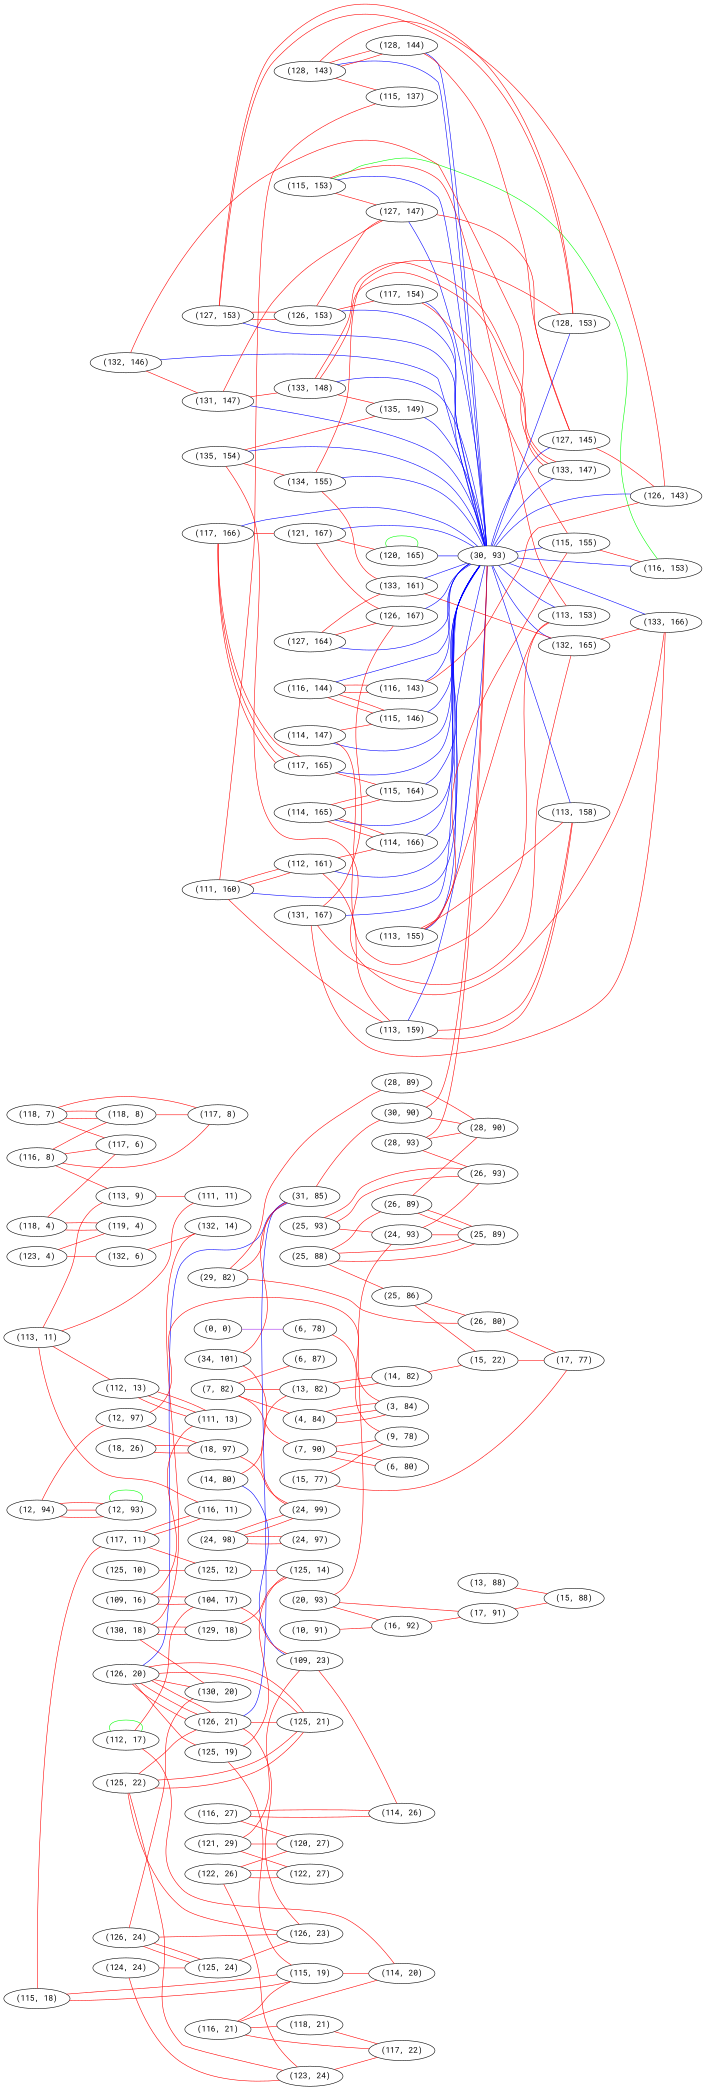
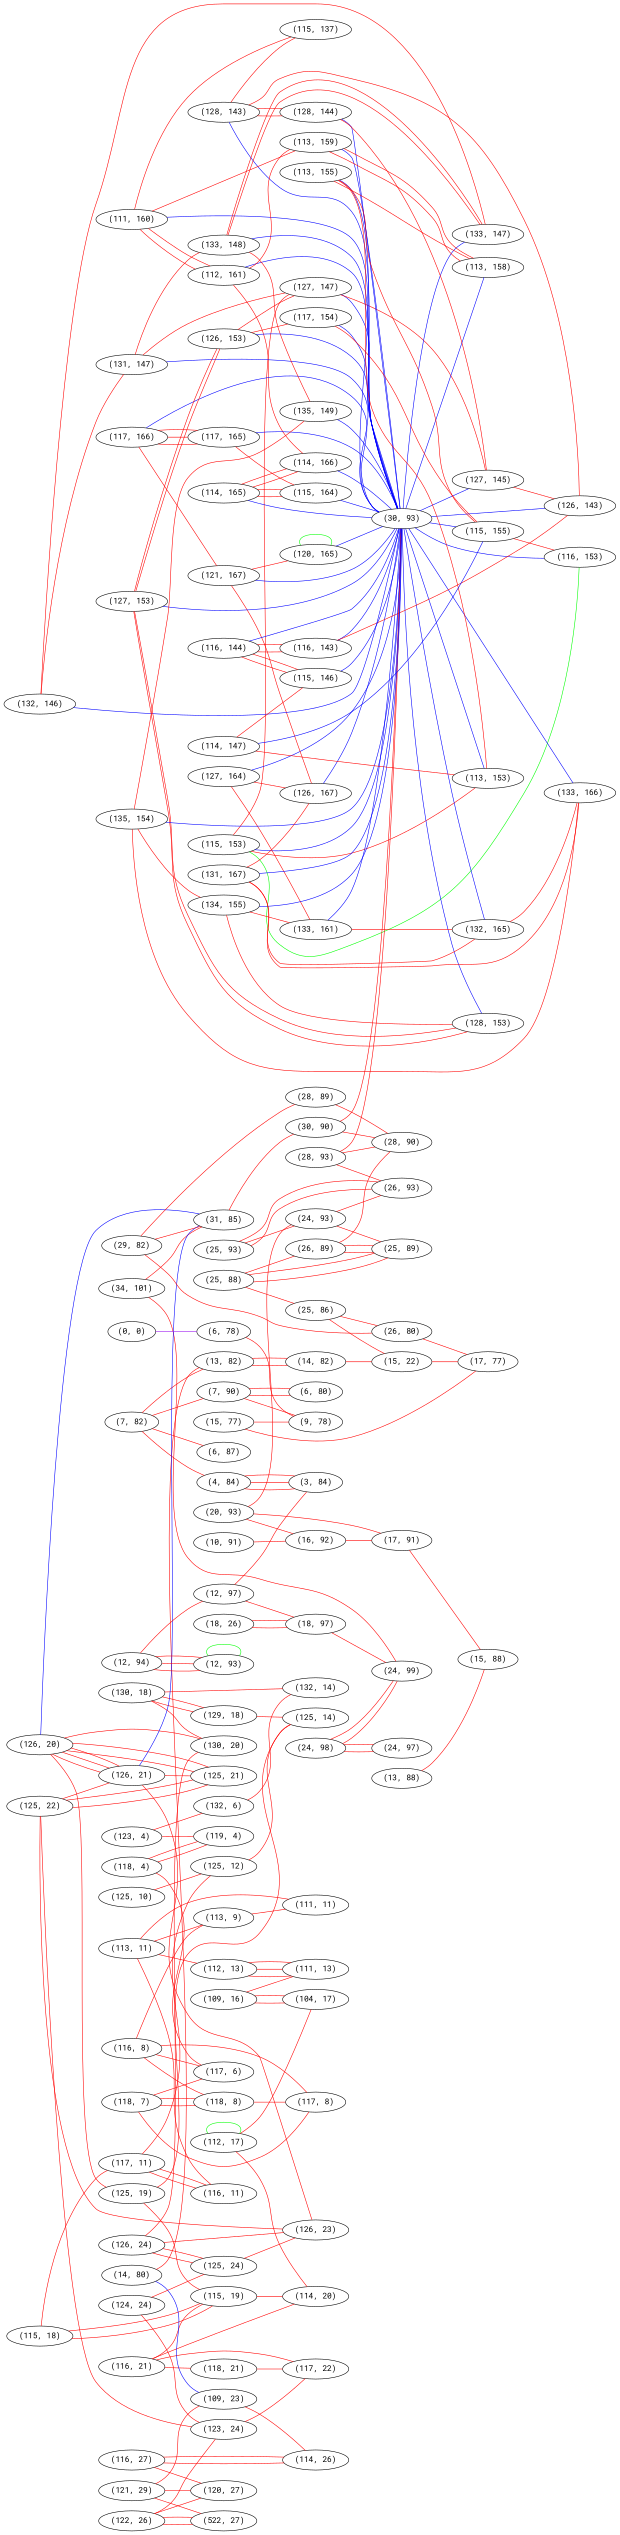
edge "(30, 93)" -- "(114, 147)": now "(115, 155)" -- "(114, 147)"
edge "(104, 17)" -- "(109, 23)": removed
node "(122, 27)": label "(122, 27)" -> "(522, 27)"
